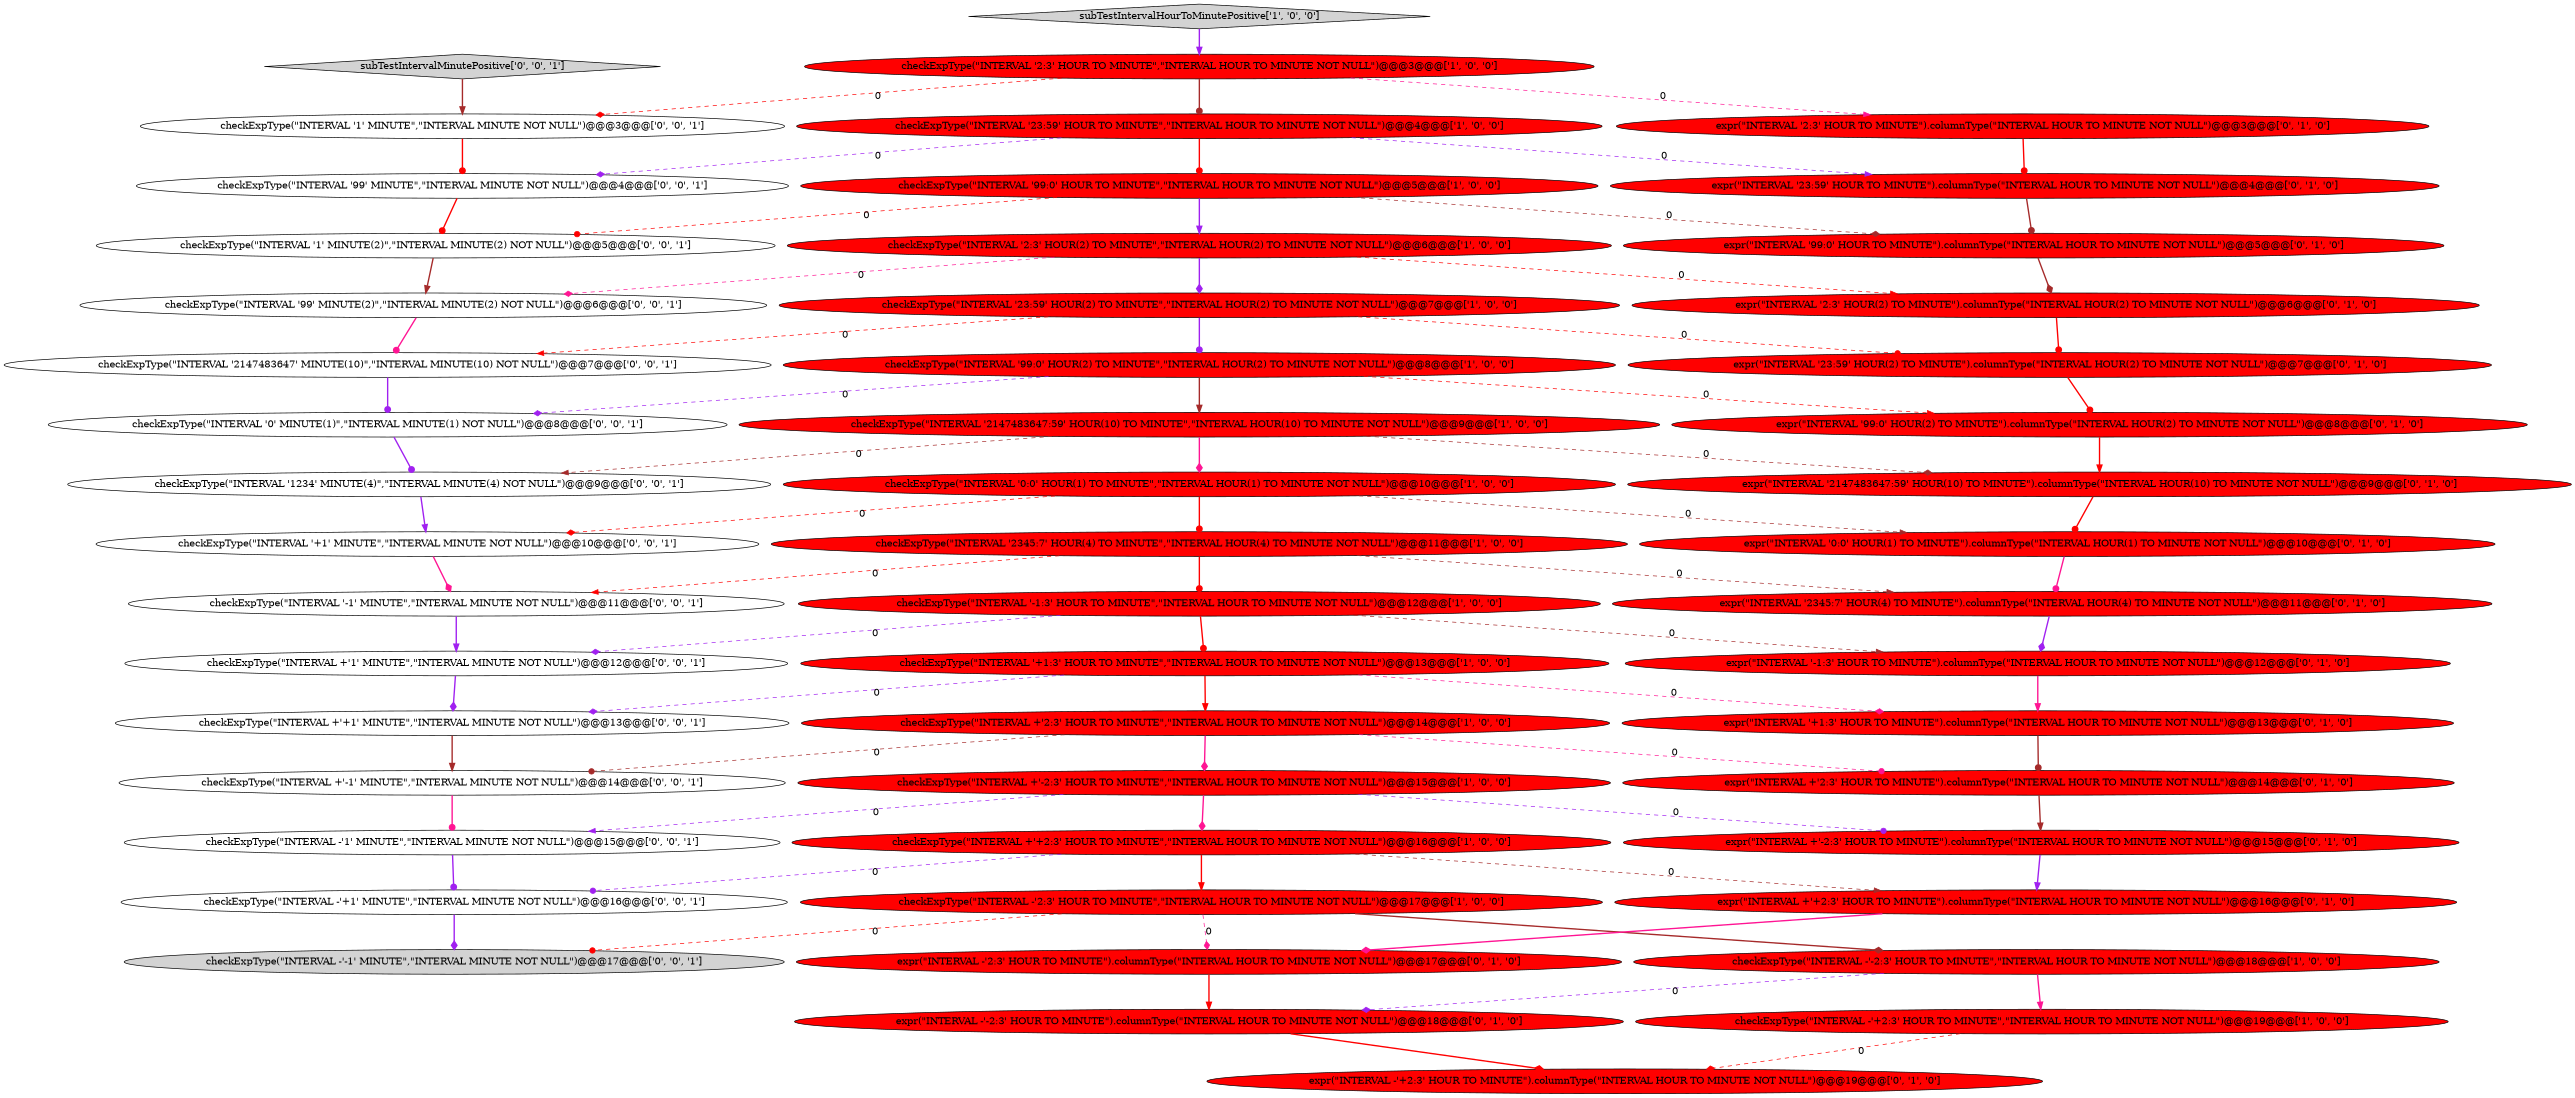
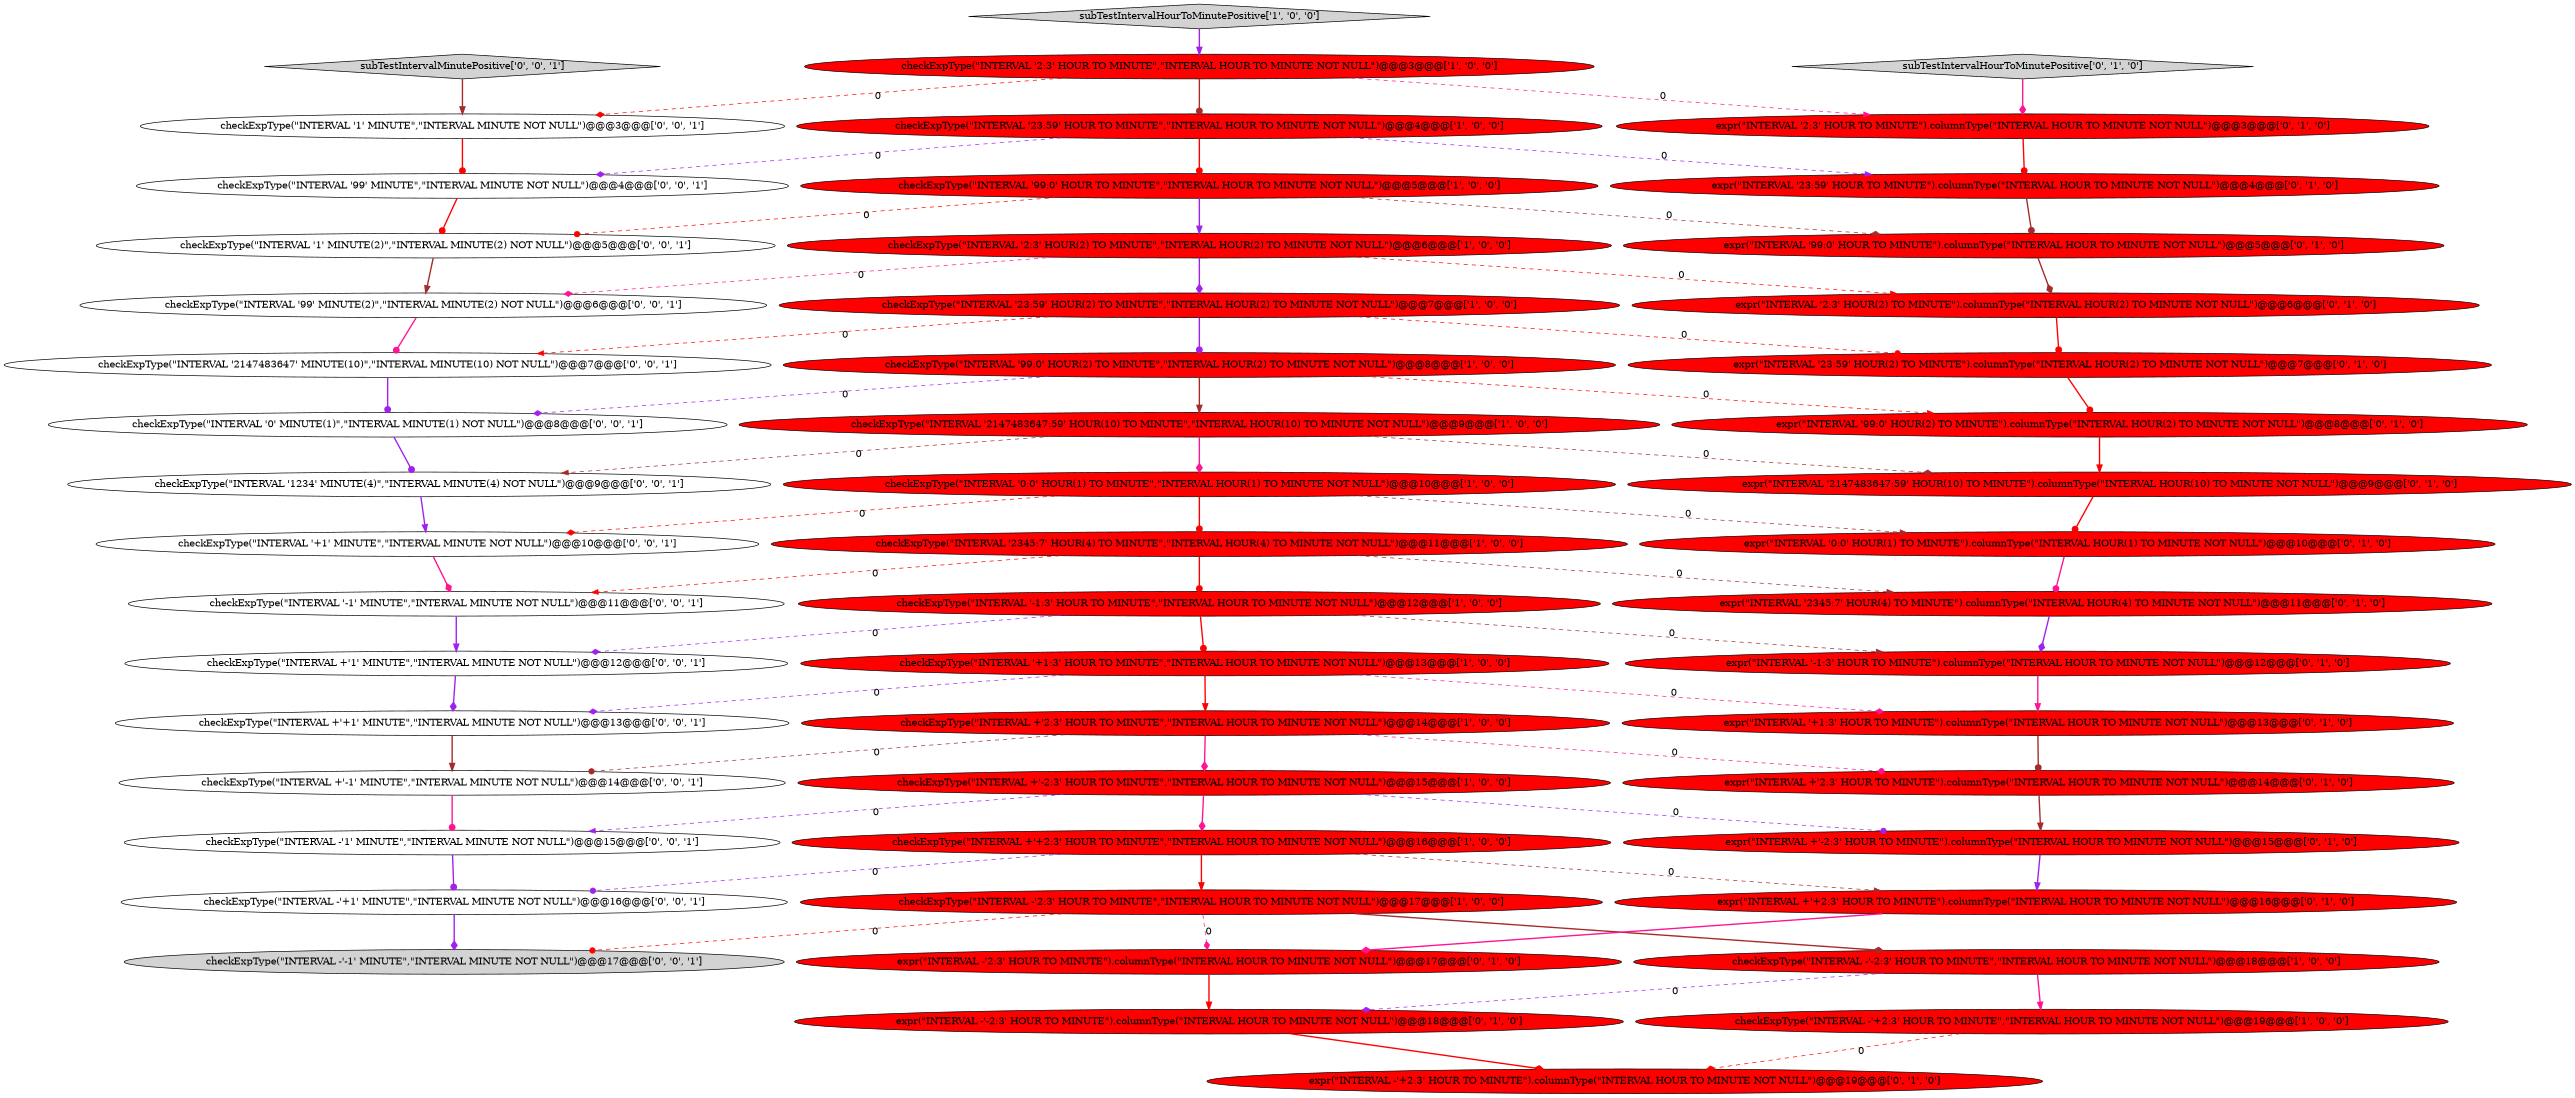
node "subTestIntervalHourToMinutePositive['0', '1', '0']": added
